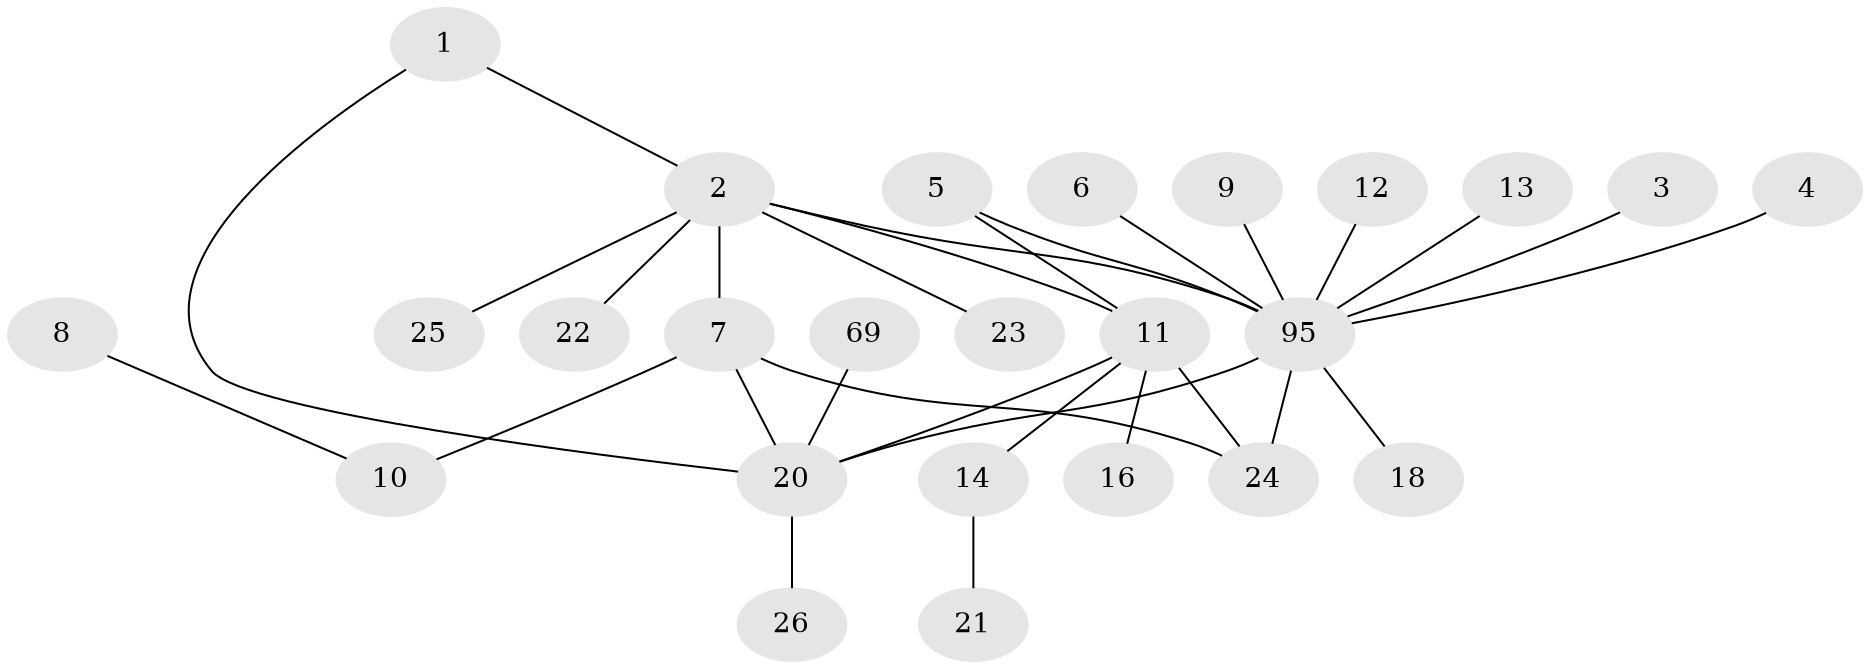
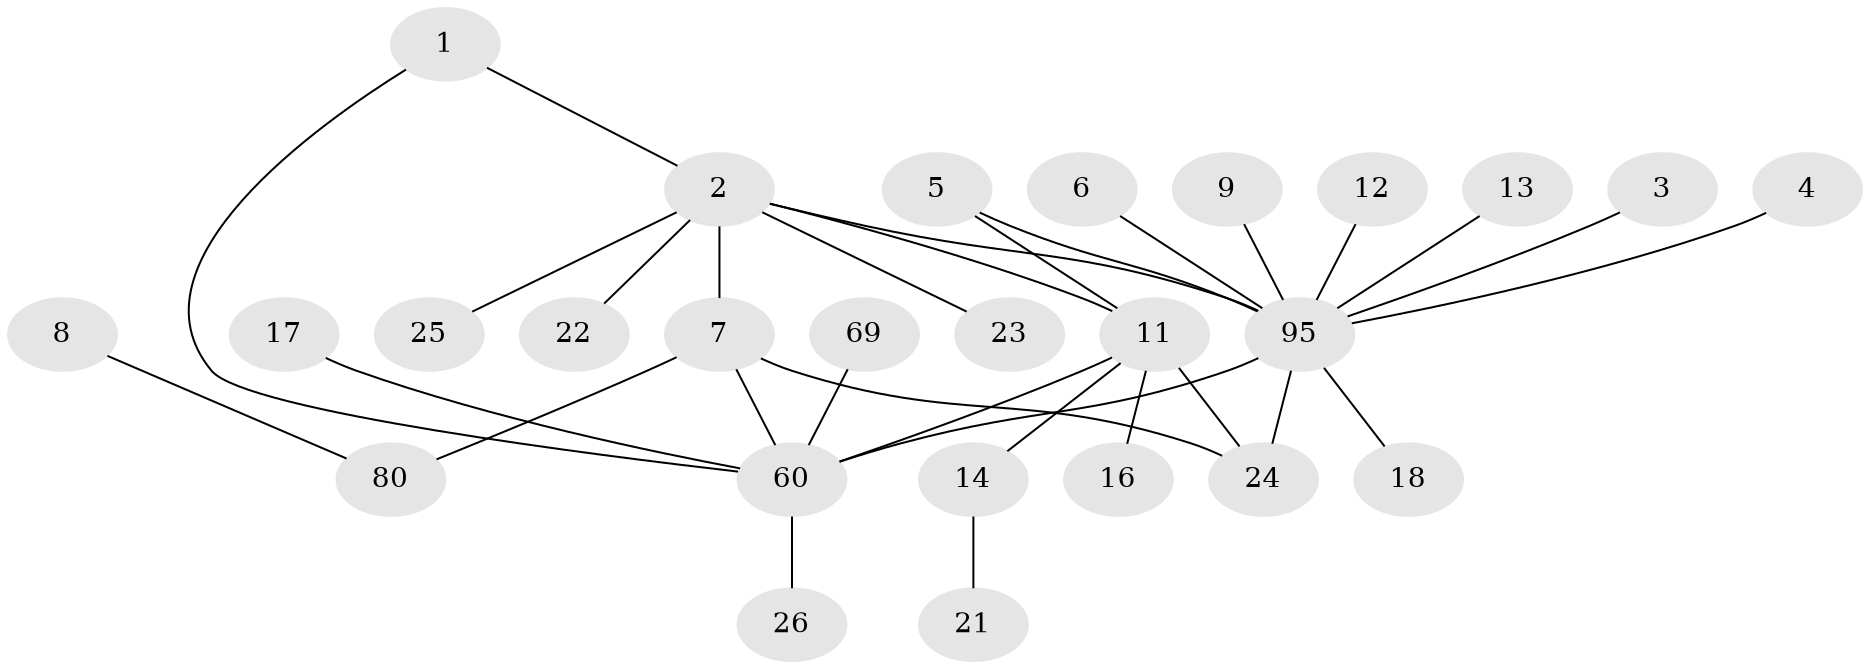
node "17": added
node "10": label "10" -> "80"
node "20": label "20" -> "60"
